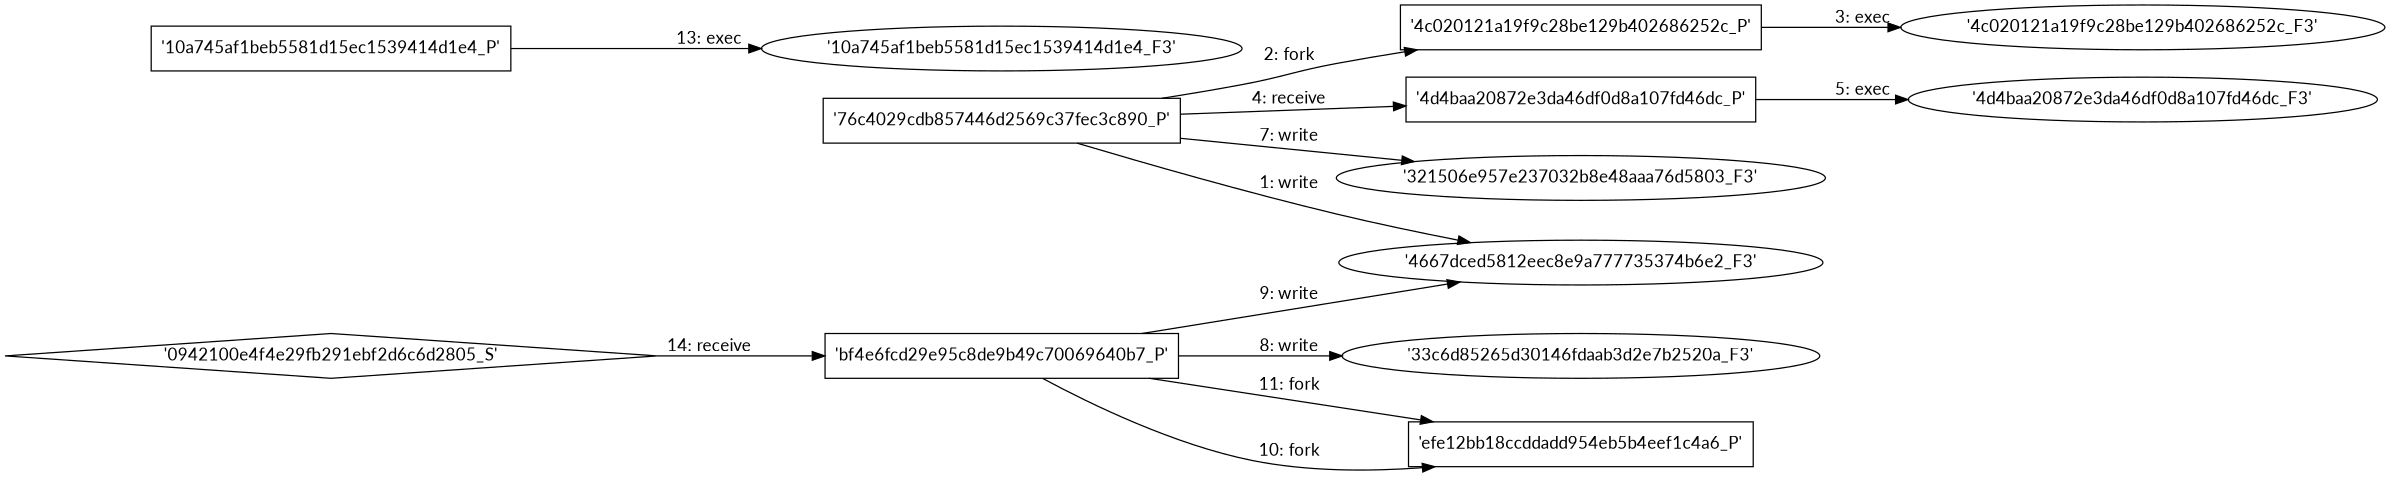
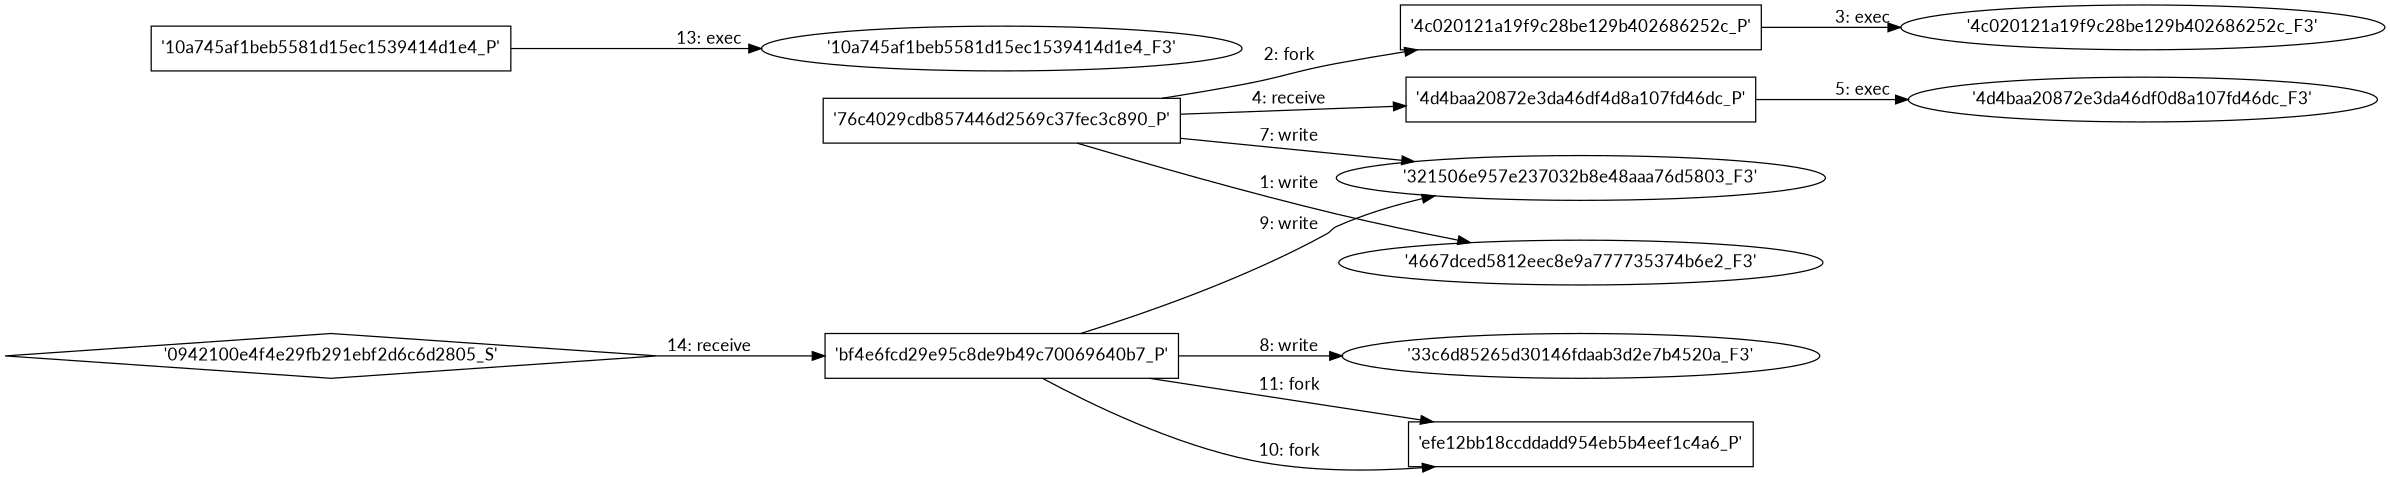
node "'4d4baa20872e3da46df0d8a107fd46dc_P'": label "'4d4baa20872e3da46df0d8a107fd46dc_P'" -> "'4d4baa20872e3da46df4d8a107fd46dc_P'"
edge "'bf4e6fcd29e95c8de9b49c70069640b7_P'" -> "'4667dced5812eec8e9a777735374b6e2_F3'": now "'bf4e6fcd29e95c8de9b49c70069640b7_P'" -> "'321506e957e237032b8e48aaa76d5803_F3'"
node "'33c6d85265d30146fdaab3d2e7b2520a_F3'": label "'33c6d85265d30146fdaab3d2e7b2520a_F3'" -> "'33c6d85265d30146fdaab3d2e7b4520a_F3'"
